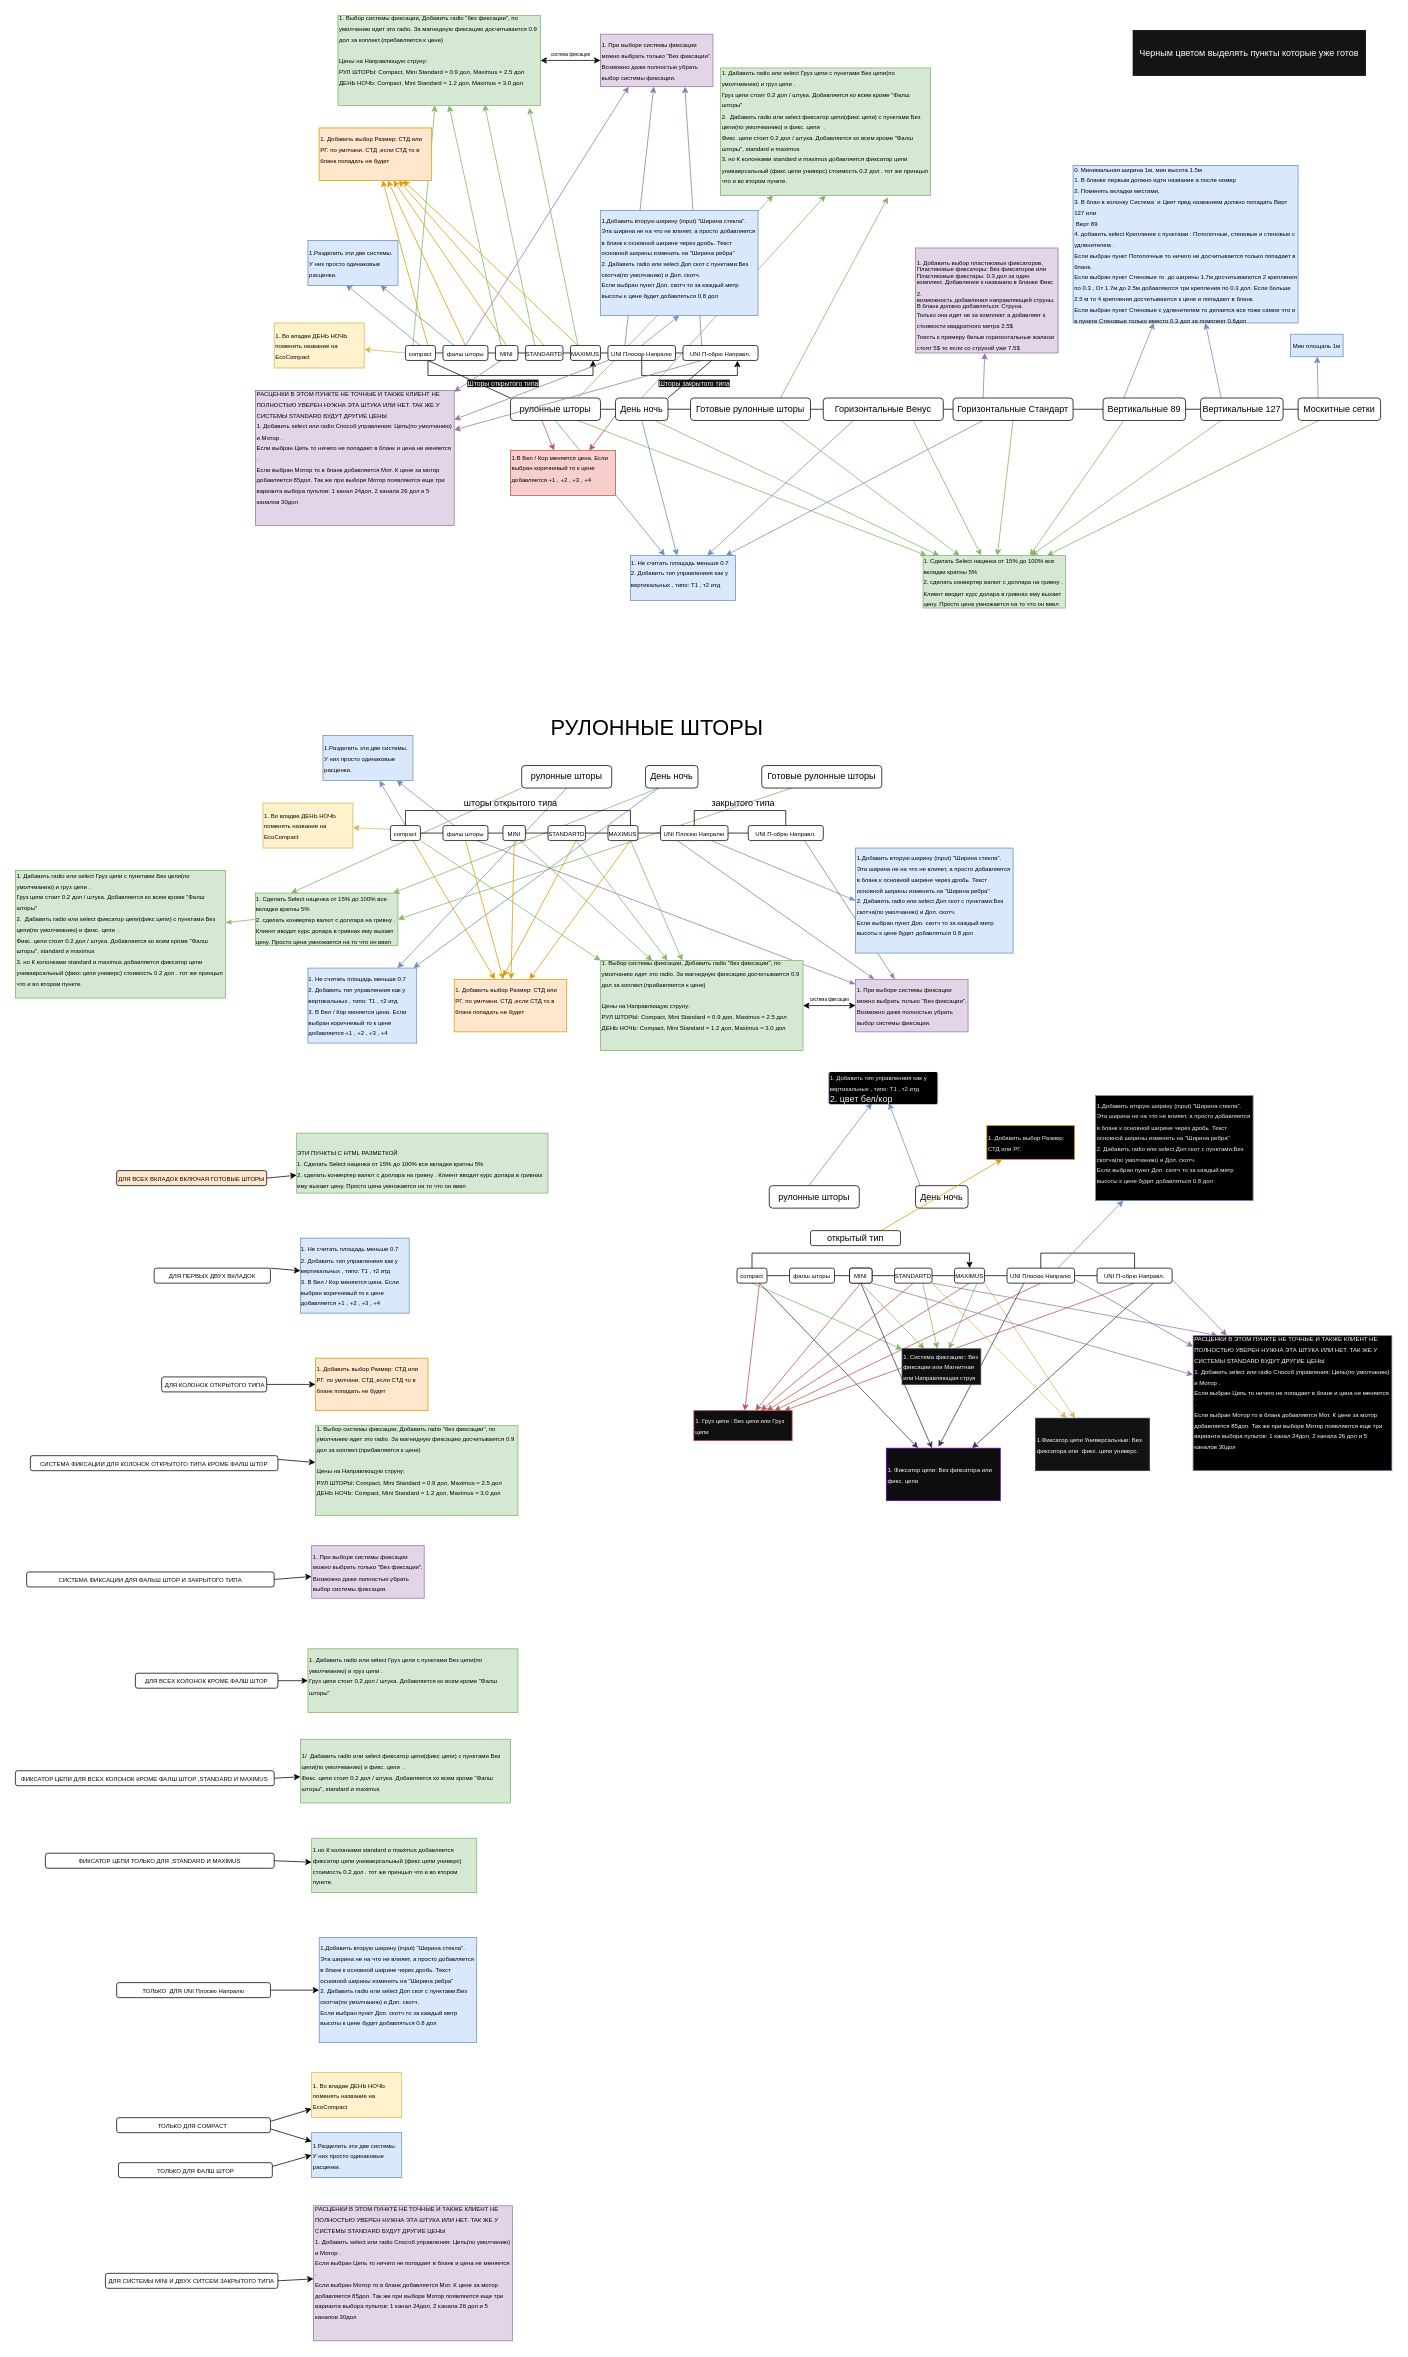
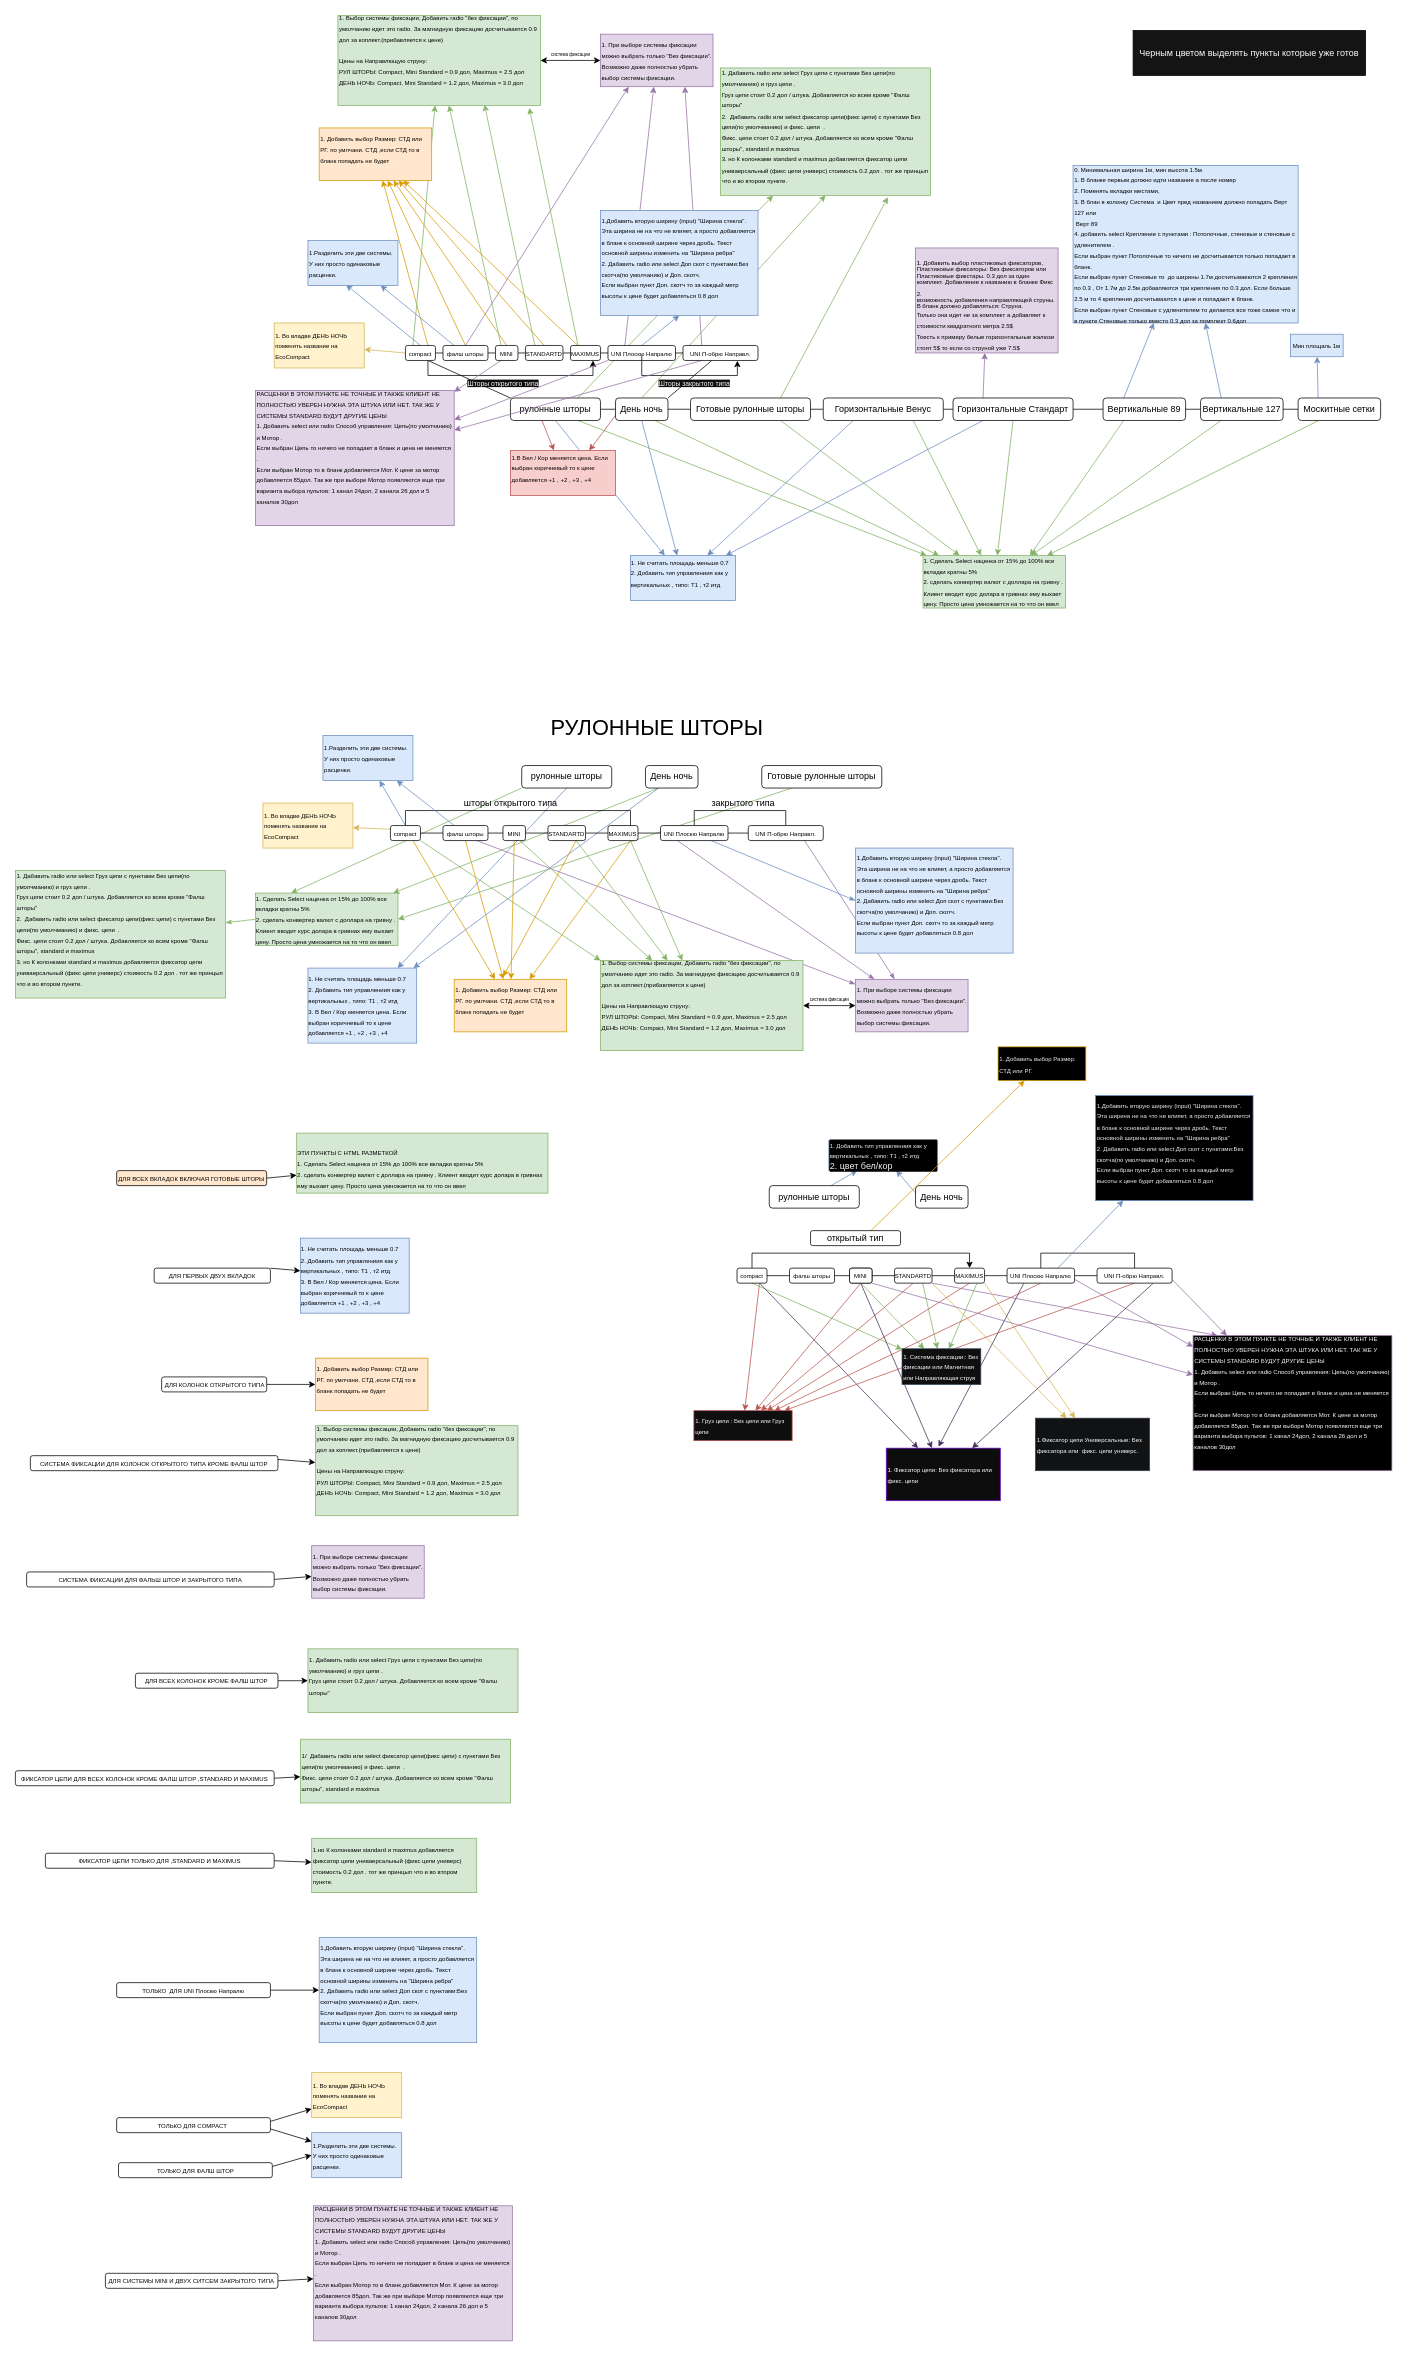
node "1. Добавить тип управлениия как у вертикальных , типо: Т1 , т2 итд 2. цвет бел/кор": moved (883, 1088) -> (883, 1155)
node "1. Добавить выбор Размер: СТД или РГ.": moved (1031, 1142) -> (1042, 1064)
